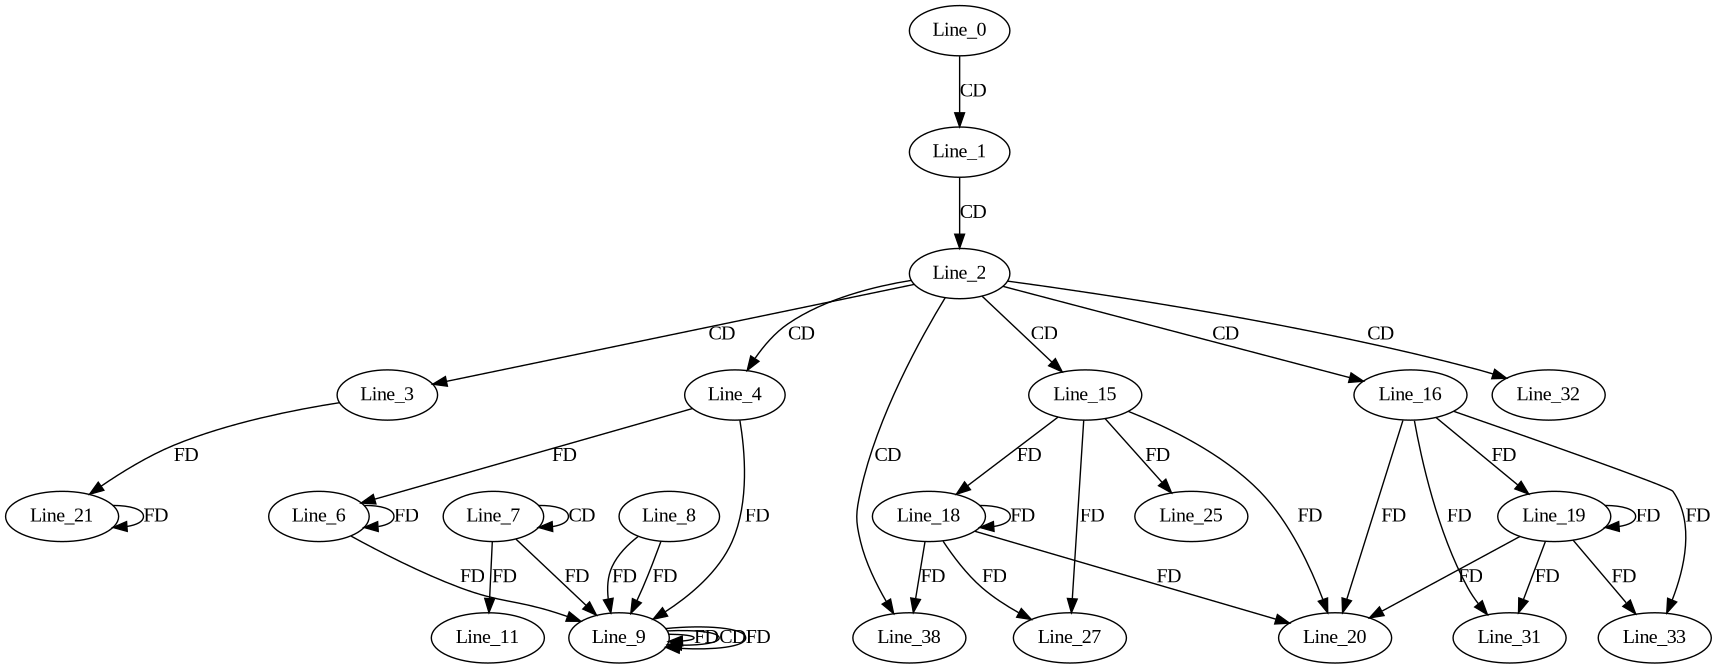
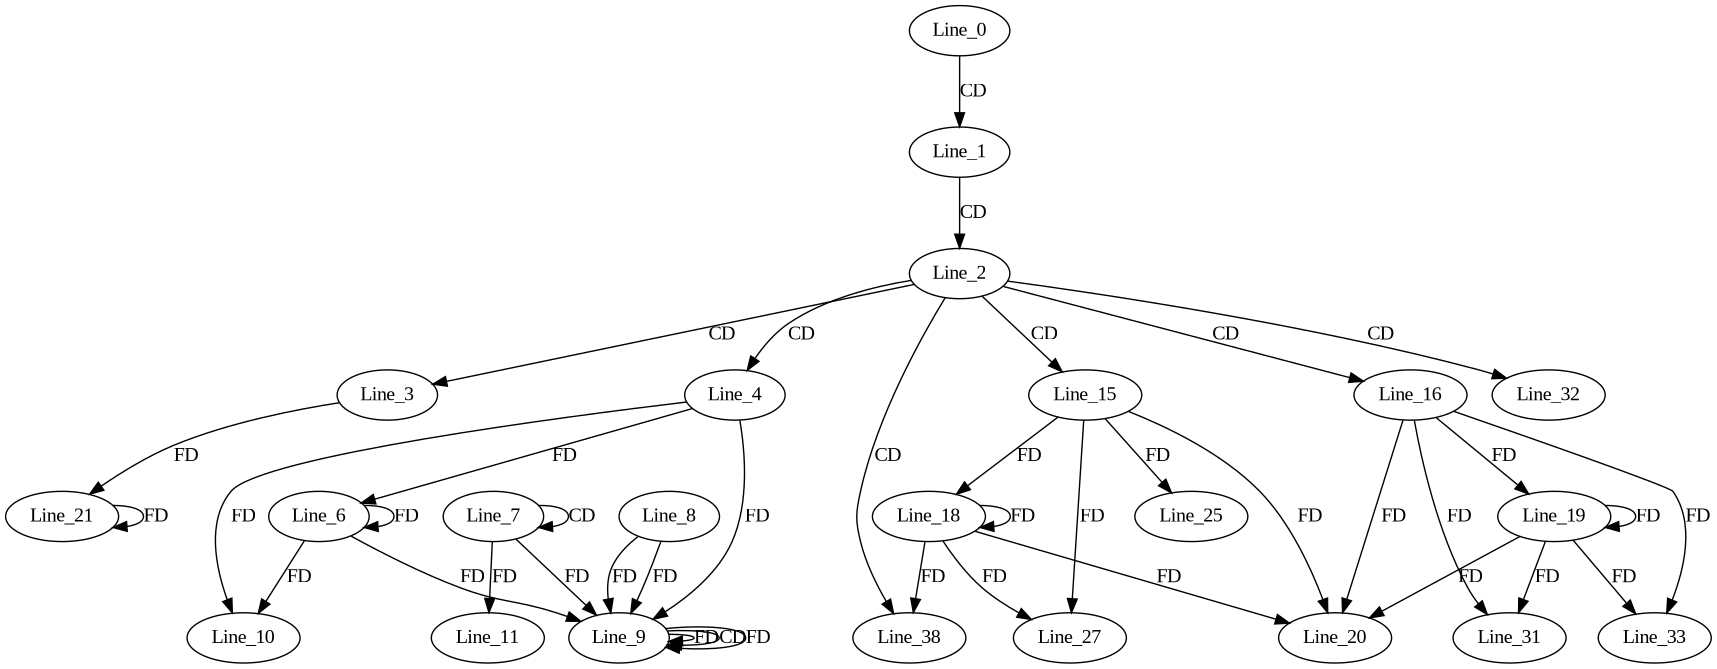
node "Line_10": added
